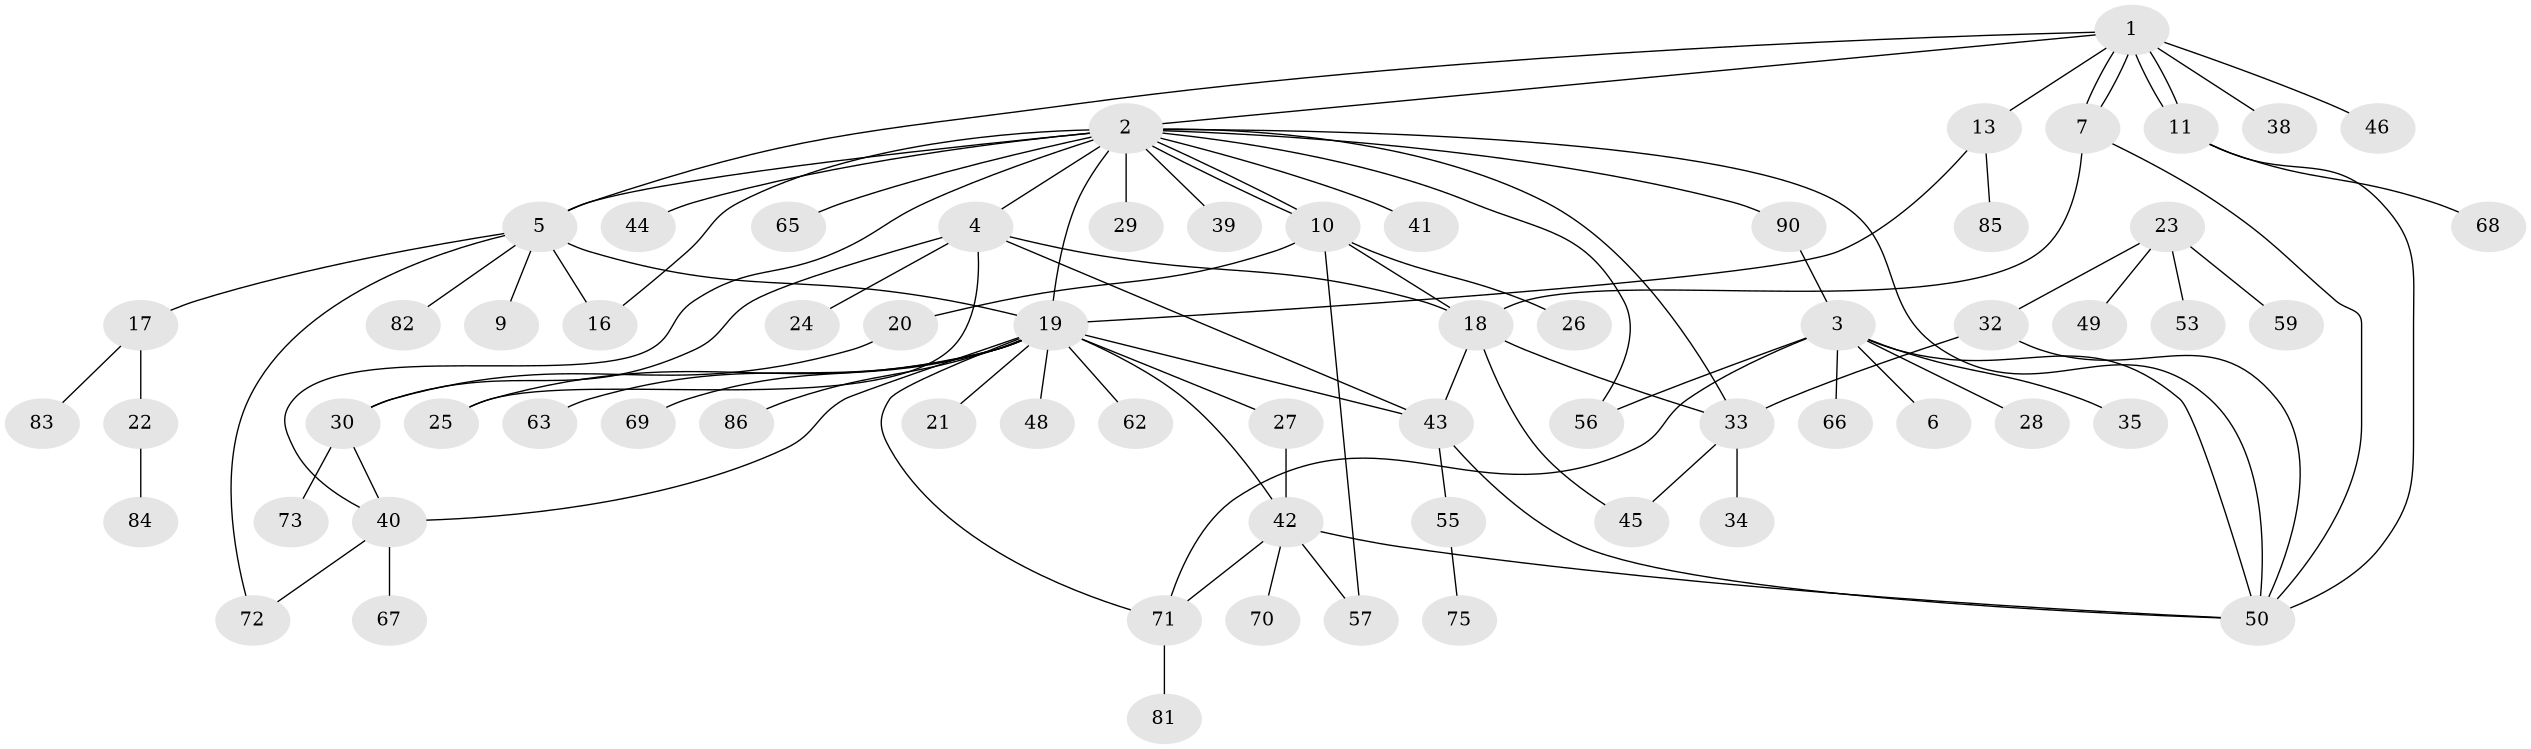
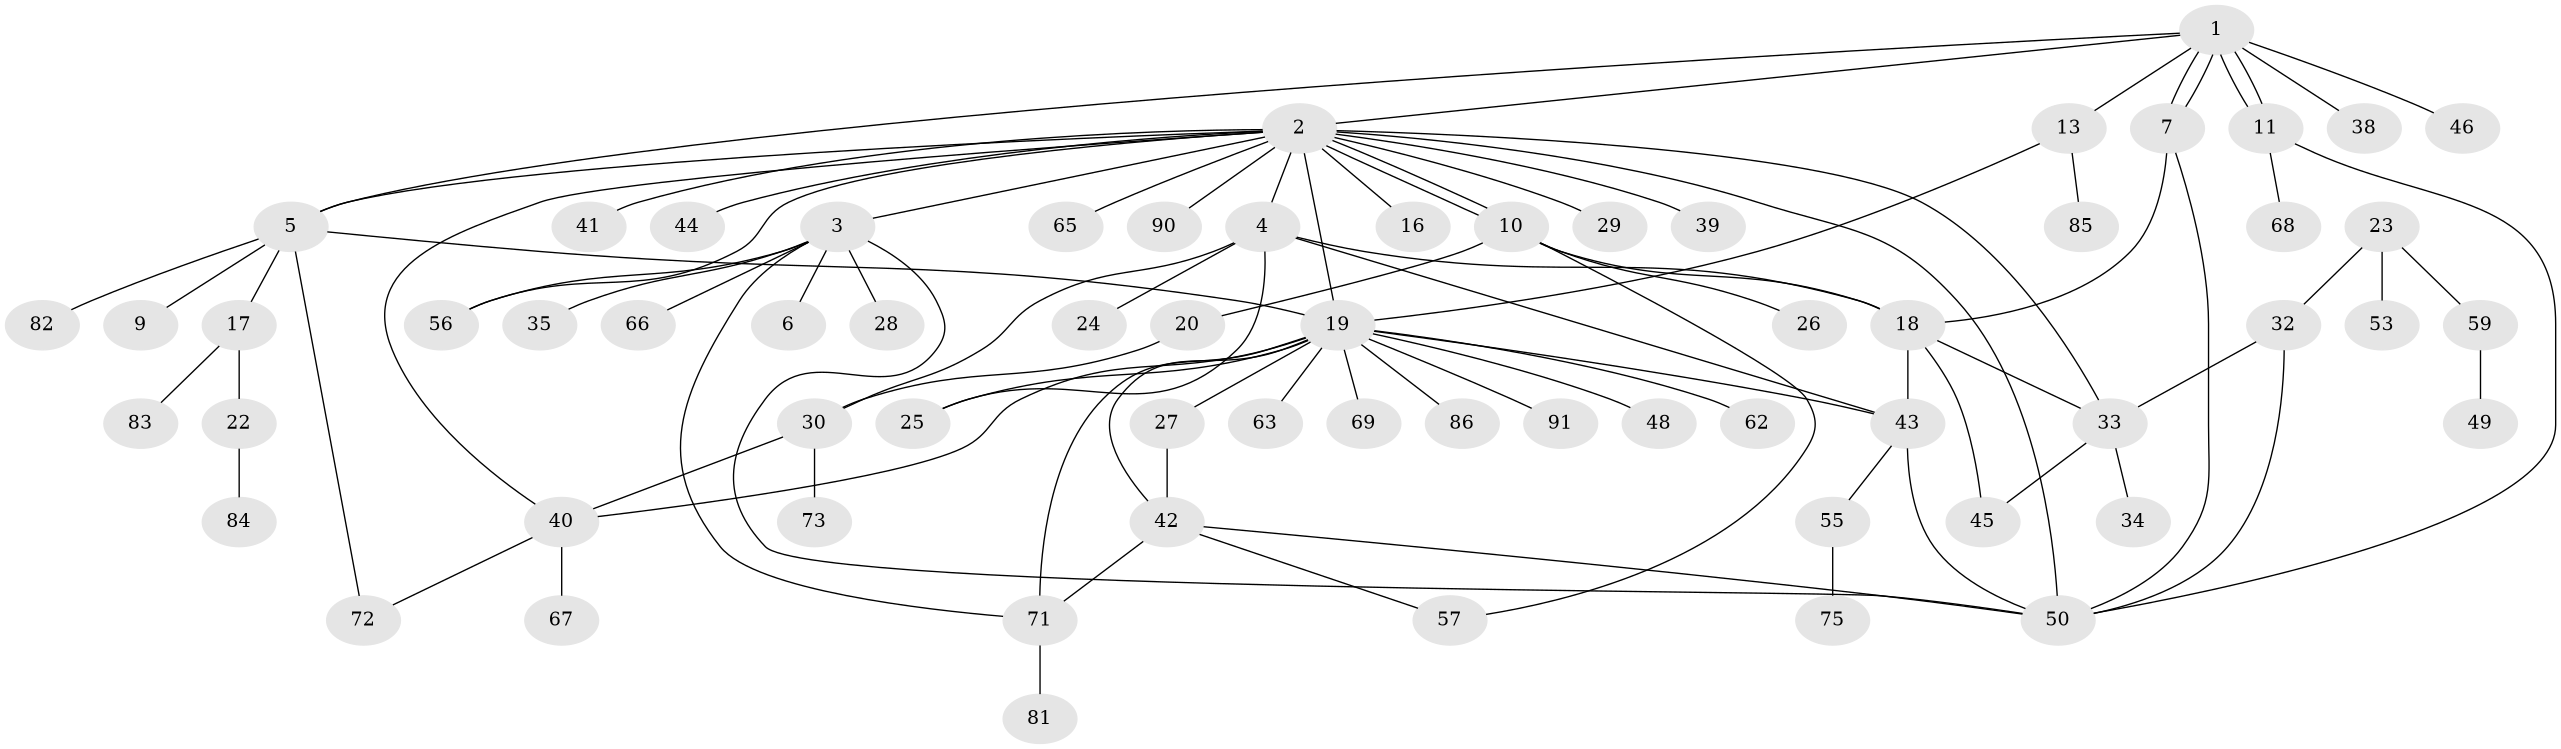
edge "5" -- "16": removed
edge "90" -- "3": now "2" -- "3"
edge "23" -- "49": now "59" -- "49"
node "21": label "21" -> "91"
node "70": removed
